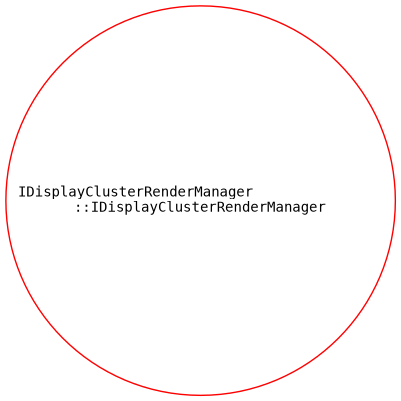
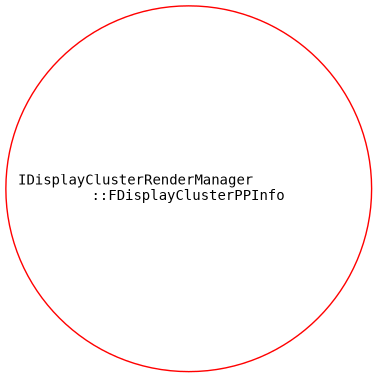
node "IDisplayClusterRenderManager ::IDisplayClusterRenderManager": label "IDisplayClusterRenderManager ::IDisplayClusterRenderManager" -> "IDisplayClusterRenderManager ::FDisplayClusterPPInfo"
